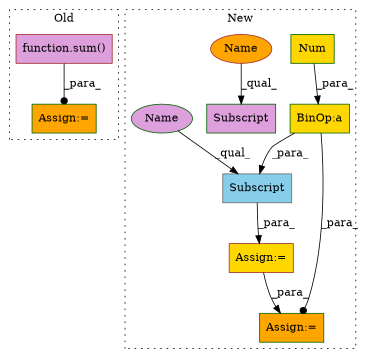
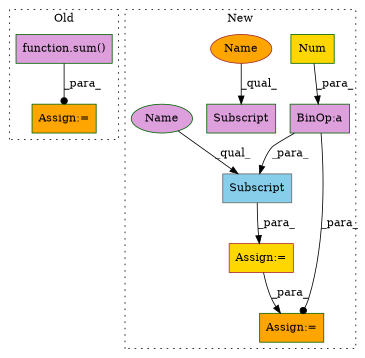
node "function.sum()": color brown -> darkgreen
node "BinOp:a": fillcolor gold -> plum
